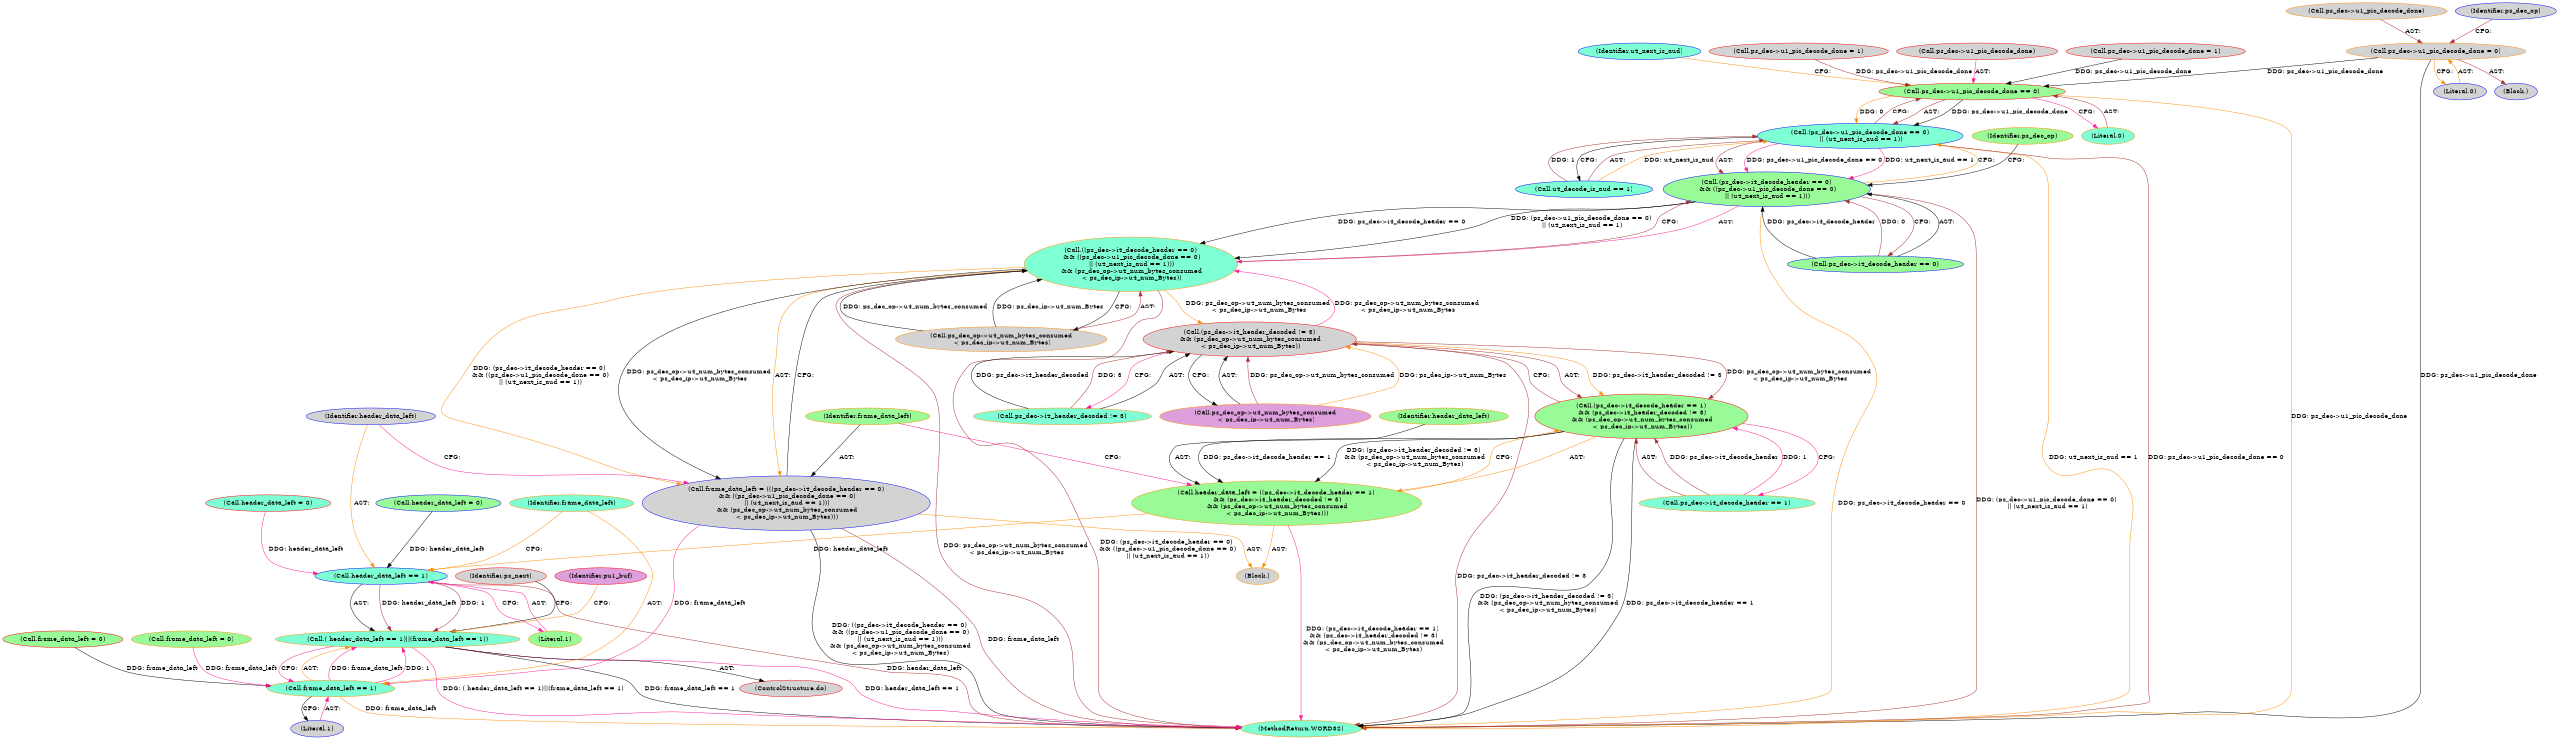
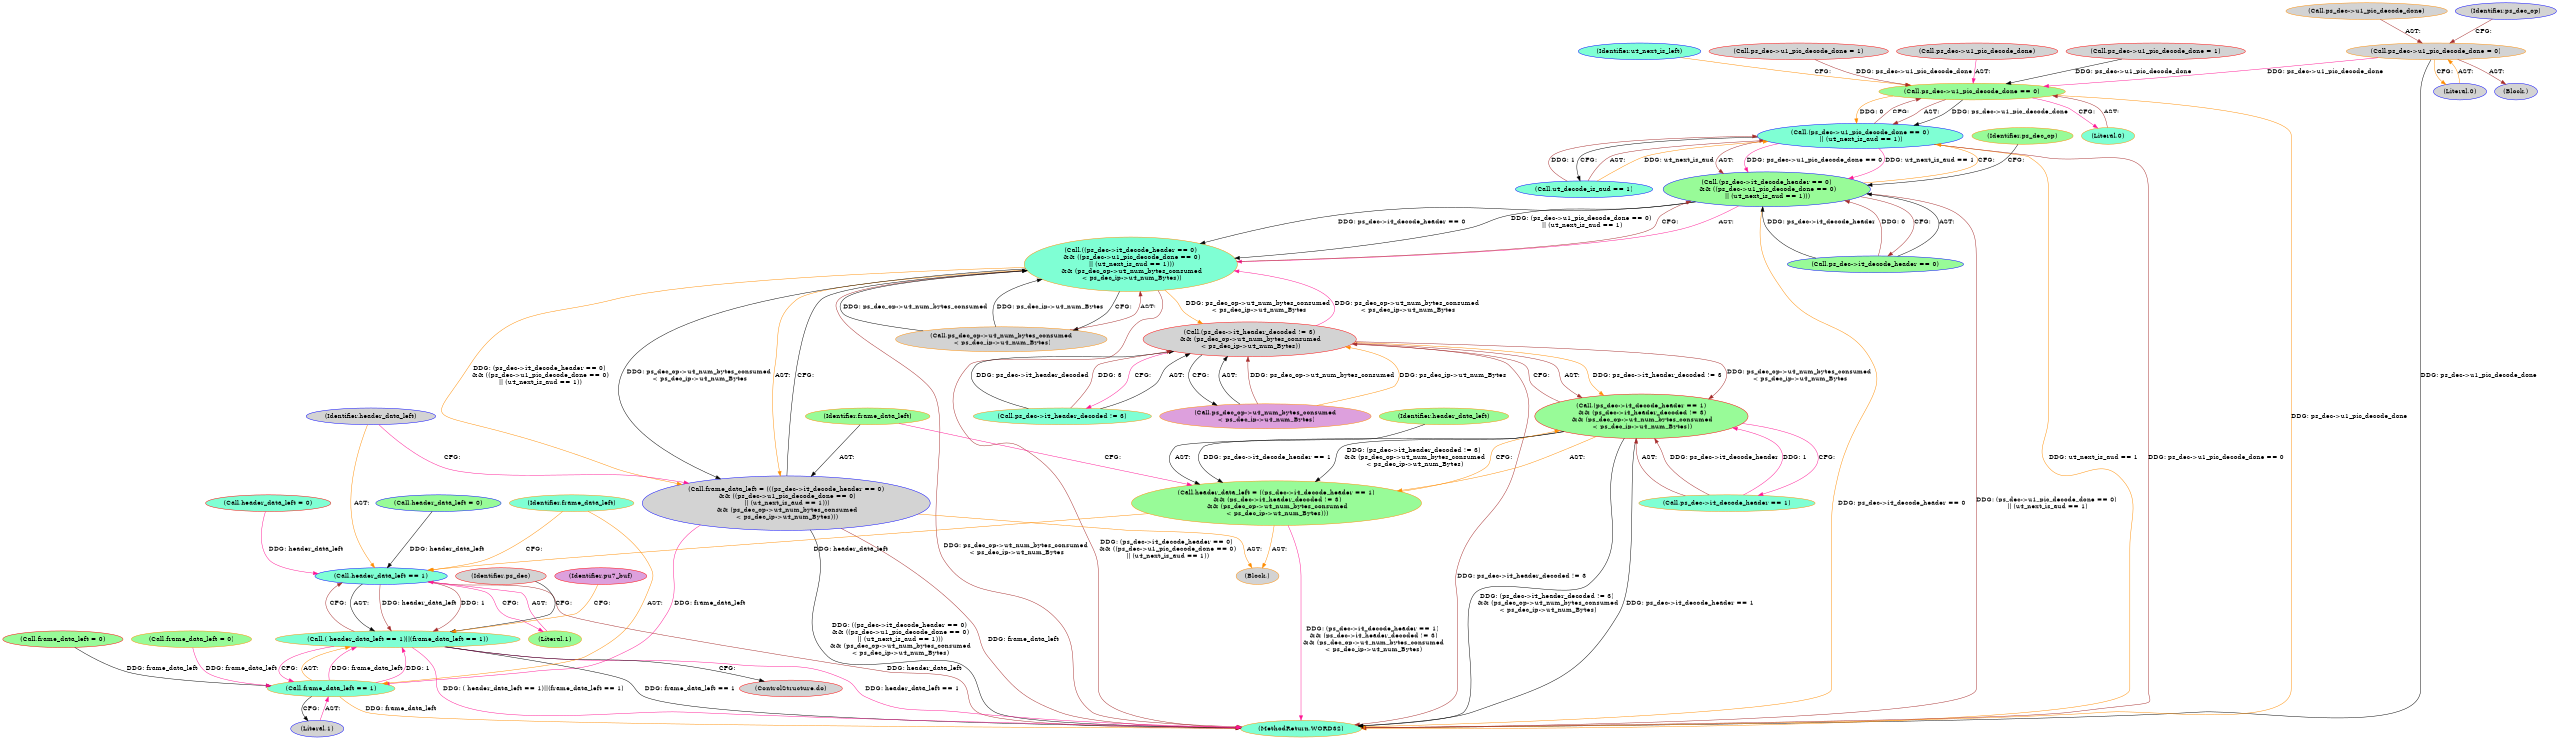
node "(Identifier,u4_next_is_aud)": label "(Identifier,u4_next_is_aud)" -> "(Identifier,u4_next_is_left)"
edge "(Call,ps_dec->u1_pic_decode_done = 0)" -> "(Call,ps_dec->u1_pic_decode_done == 0)": color black -> deeppink
node "(Call,ps_dec->u1_pic_decode_done == 0)": color red -> darkorange
node "(Identifier,ps_next)": label "(Identifier,ps_next)" -> "(Identifier,ps_dec)"
node "(Identifier,pu1_buf)": label "(Identifier,pu1_buf)" -> "(Identifier,pu7_buf)"
edge "(Call,( header_data_left == 1)||(frame_data_left == 1))" -> "(Call,header_data_left == 1)": added, label "CFG:"
edge "(Call,( header_data_left == 1)||(frame_data_left == 1))" -> "(ControlStructure,do)": label "AST: " -> "CFG: "
